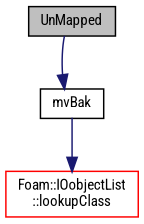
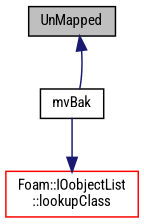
edge "UnMapped" -> "mvBak": reversed
